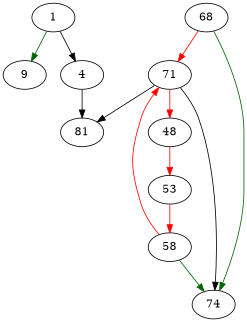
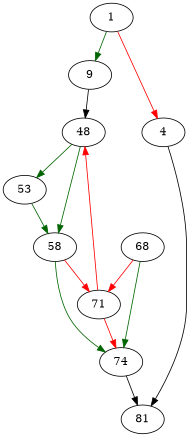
edge "1" -> "4": color black -> red
edge "9" -> "48": added
edge "71" -> "81": now "74" -> "81"
edge "48" -> "53": color red -> darkgreen
edge "71" -> "74": color black -> red
edge "48" -> "58": added
edge "53" -> "58": color red -> darkgreen
